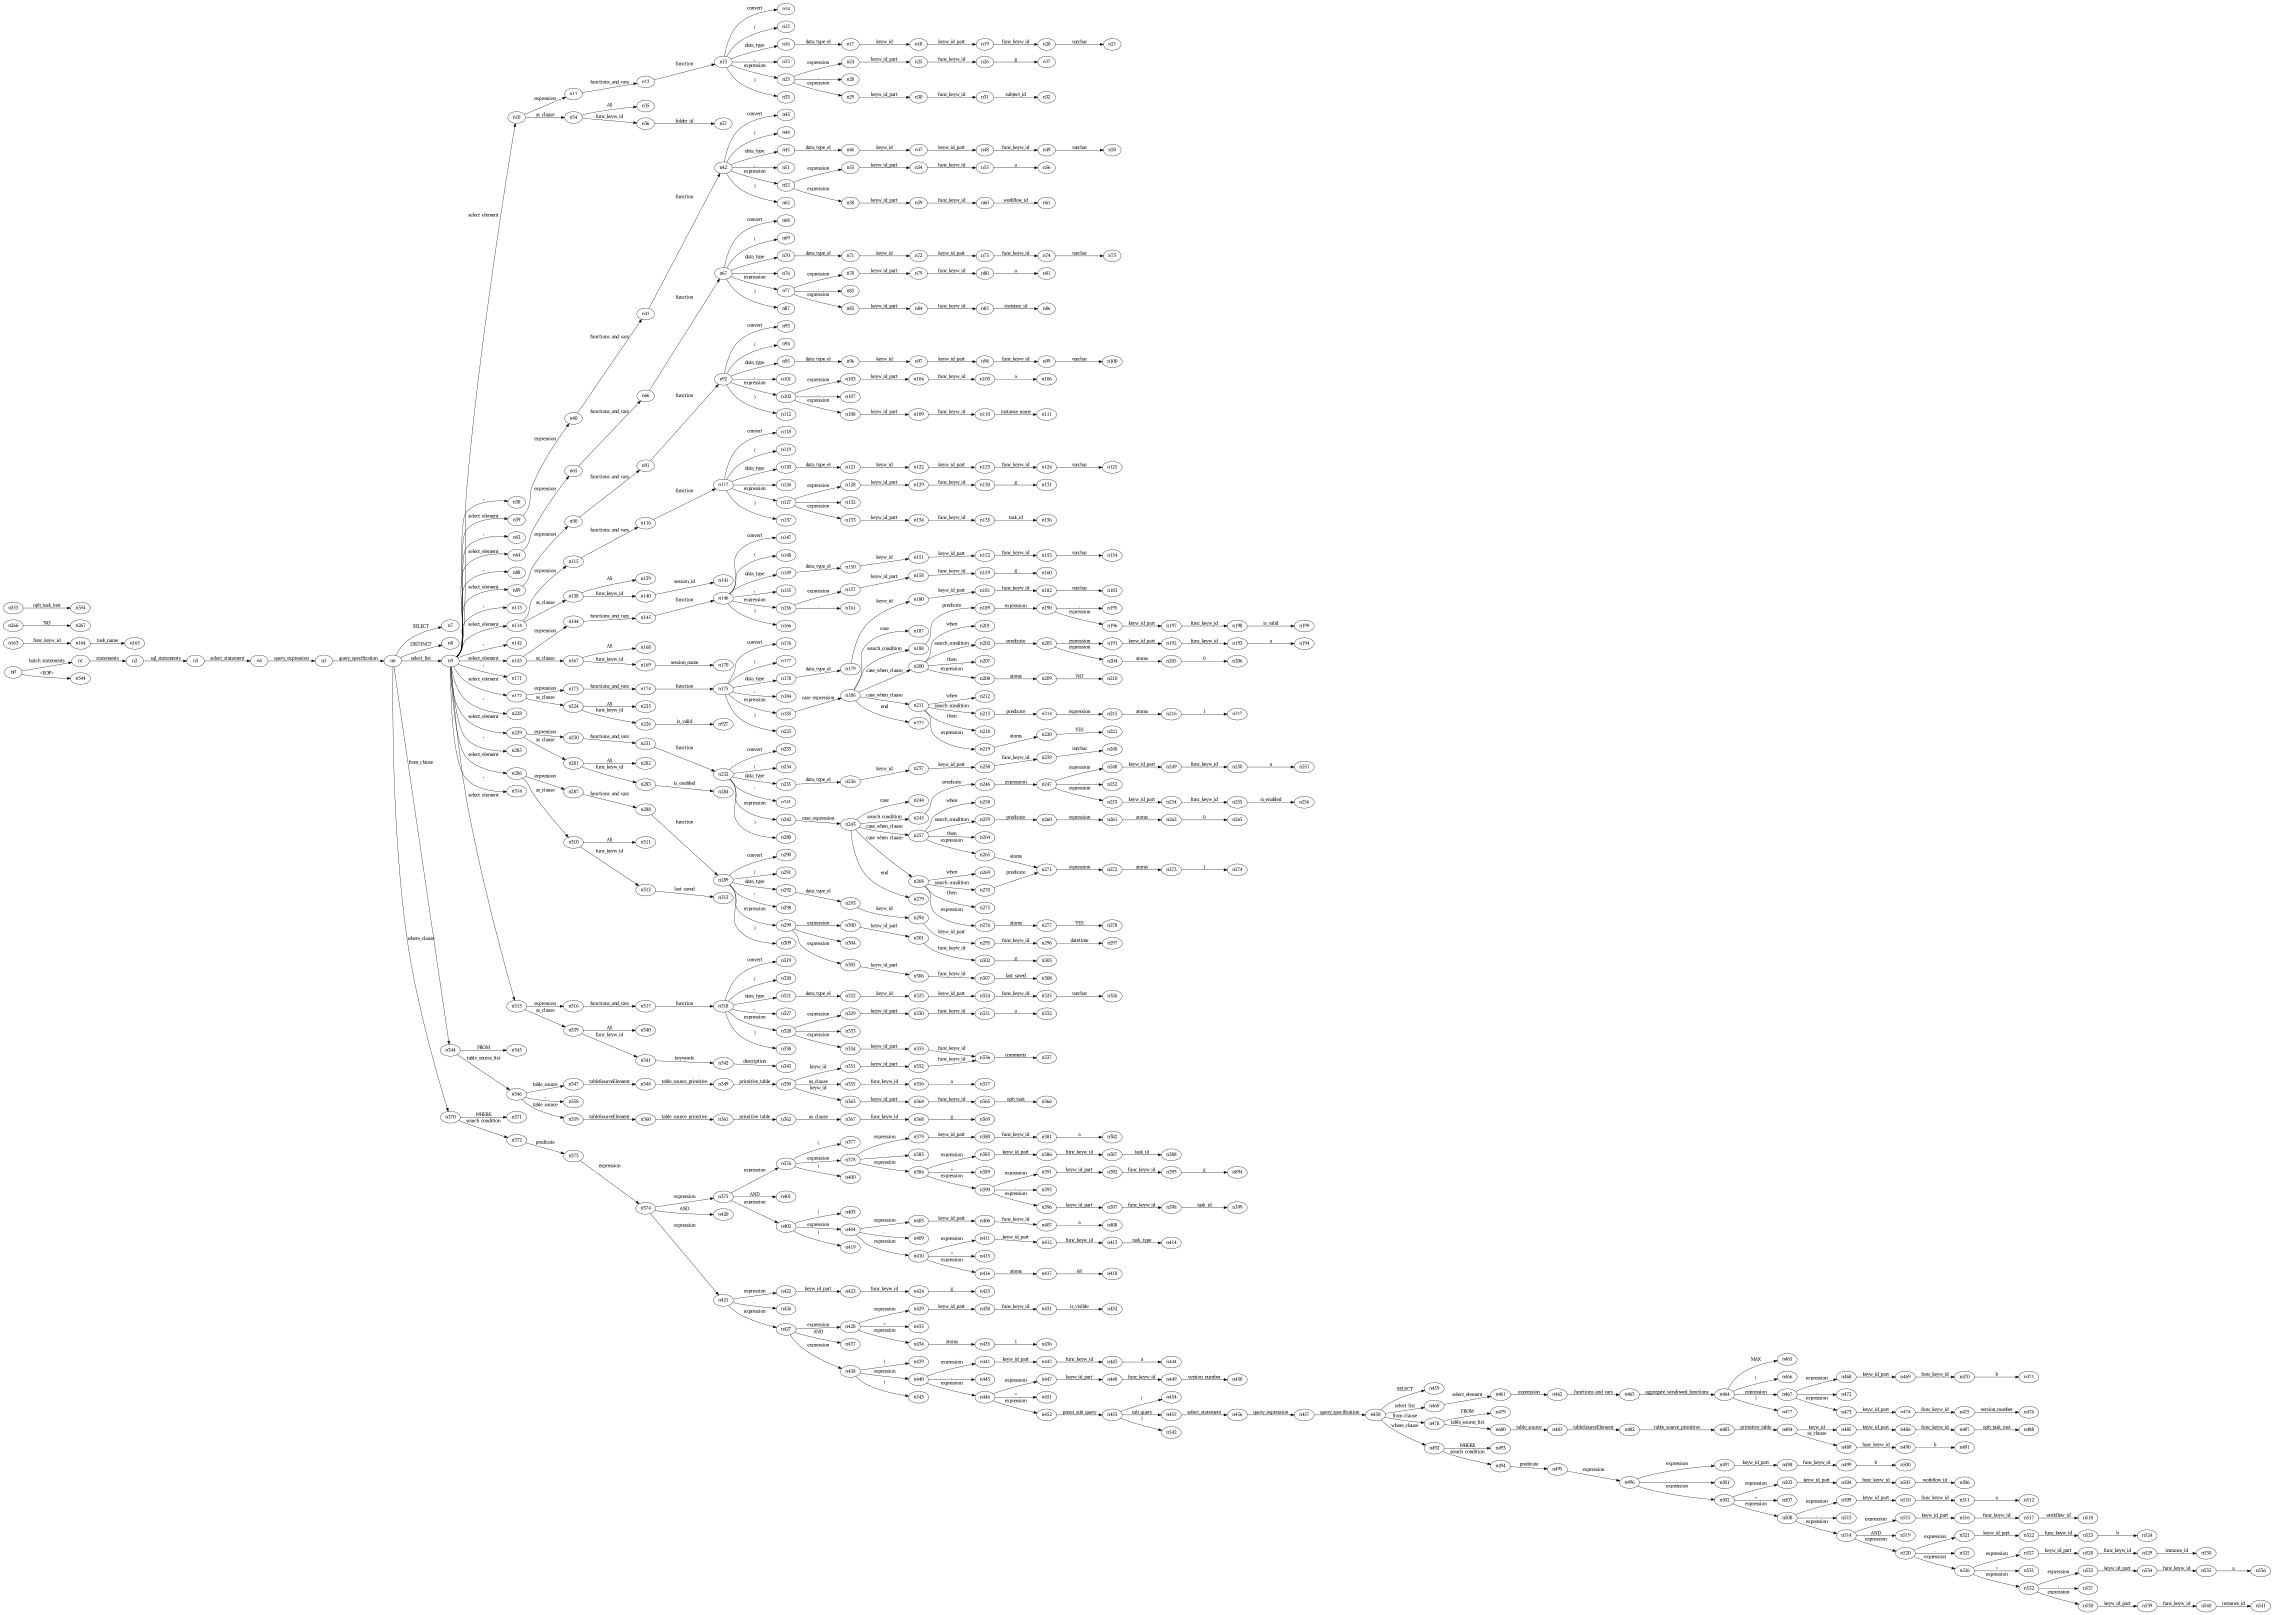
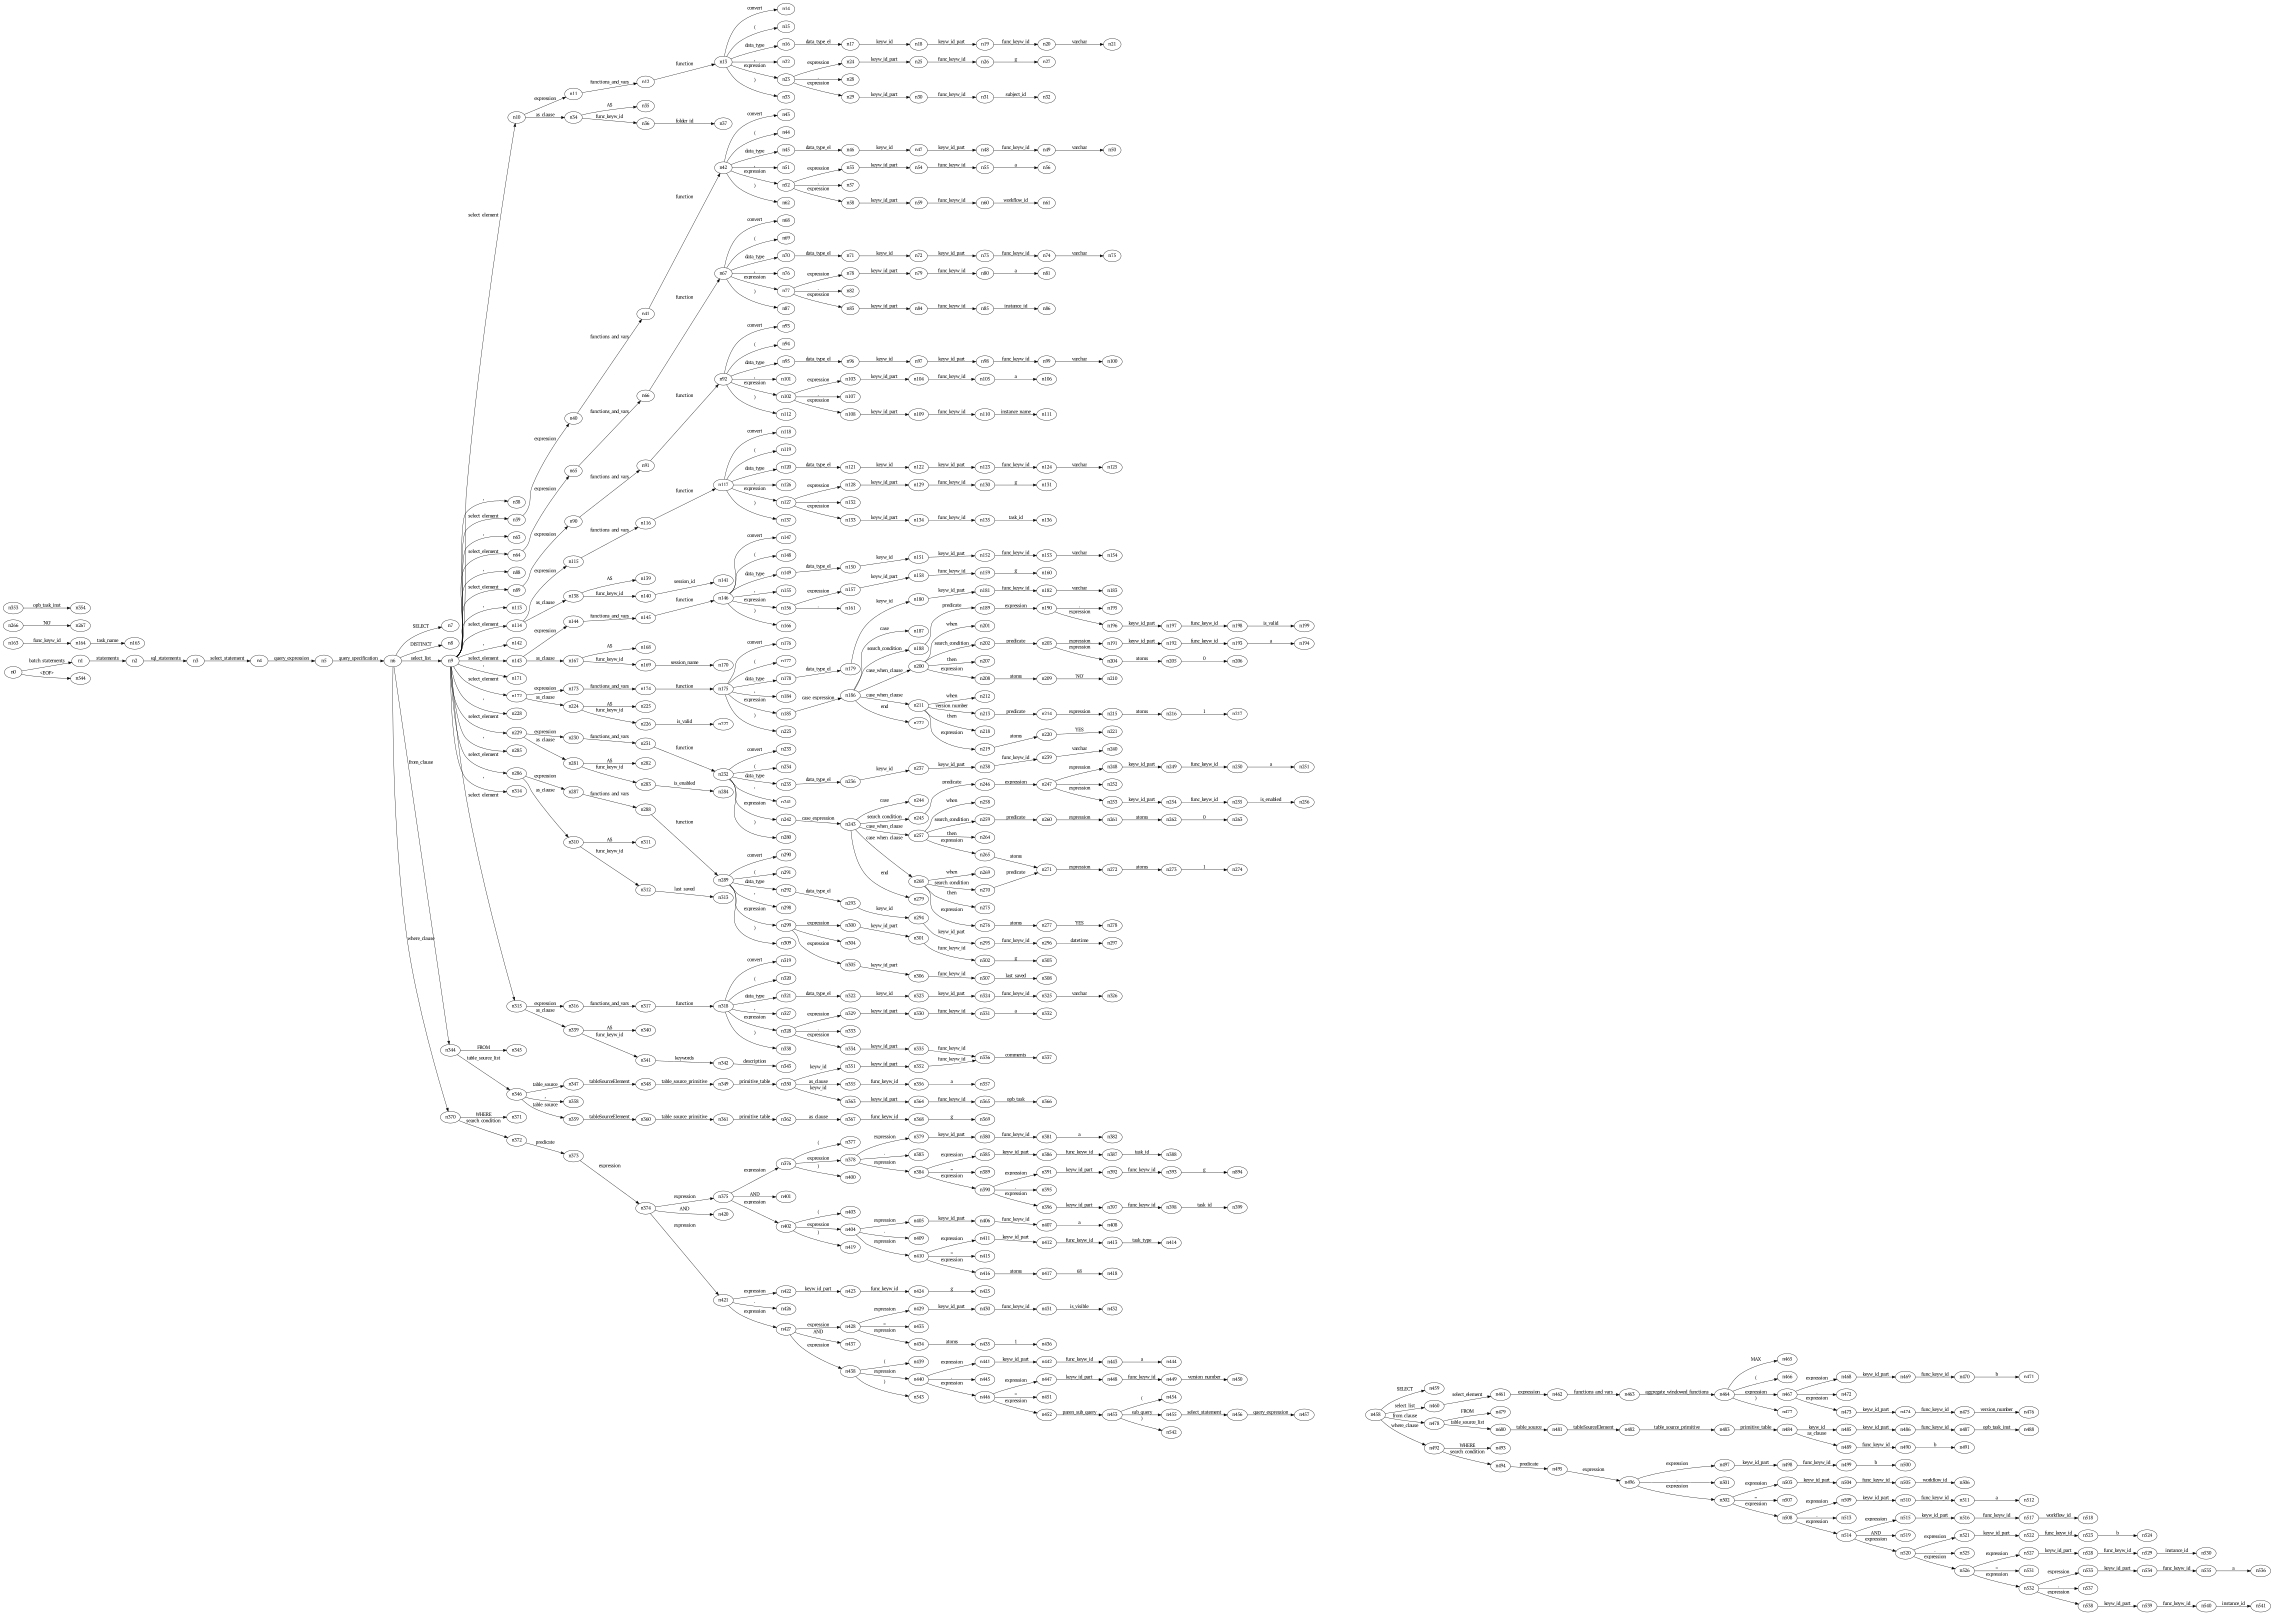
node "n57": added
edge "n211" -> "n213": label "search_condition" -> "version_number"
node "n927": label "n927" -> "n227"
edge "n457" -> "n458": removed, label "query_specification"
